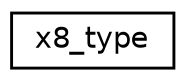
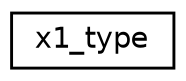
node "x8_type": label "x8_type" -> "x1_type"
